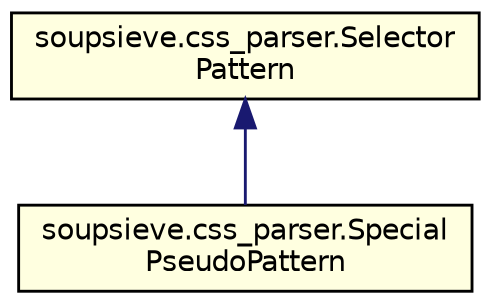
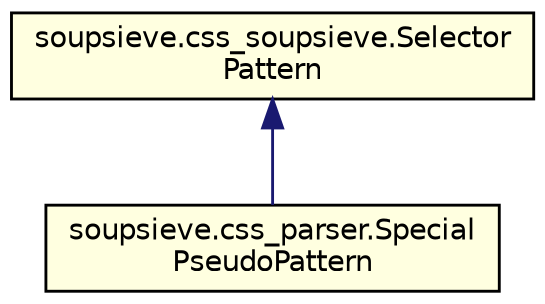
node "soupsieve.css_parser.Selector Pattern": label "soupsieve.css_parser.Selector Pattern" -> "soupsieve.css_soupsieve.Selector Pattern"
